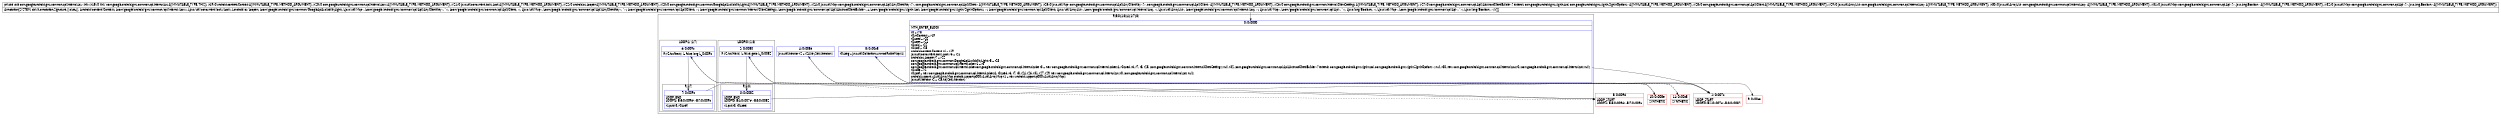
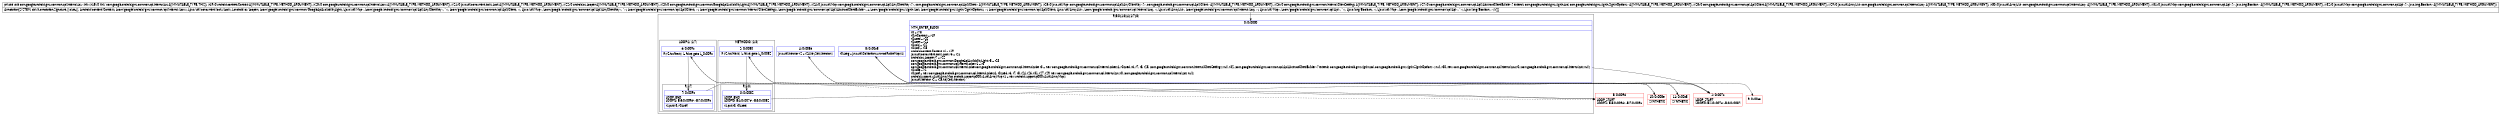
cluster "LOOP:0: (1:3)": label "LOOP:0: (1:3)" -> "METHOD:0: (1:3)"
node "6: 0x009a": text "if (r2.hasNext() != false) lang L_0x009c" -> "if (r2.hasNext() != false) goto L_0x009c"
edge "11: 0x00a8" -> "8: 0x00a8": style dashed -> solid
